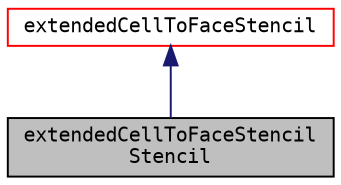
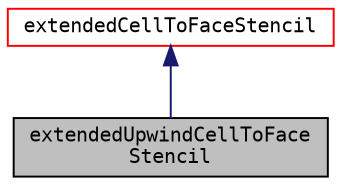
node "extendedCellToFaceStencil Stencil": label "extendedCellToFaceStencil Stencil" -> "extendedUpwindCellToFace Stencil"
